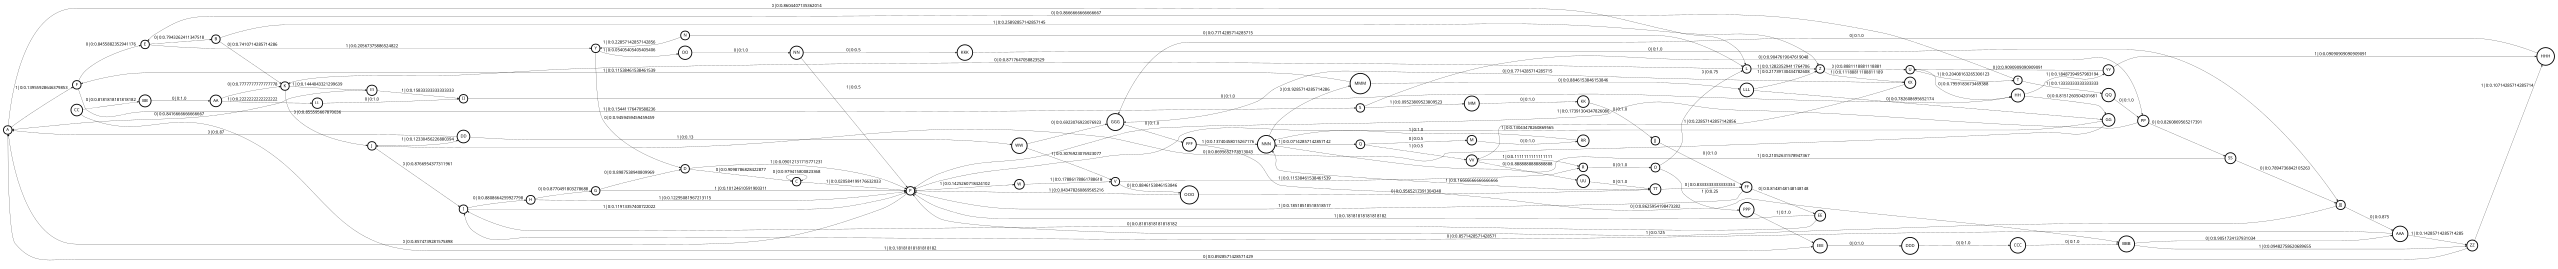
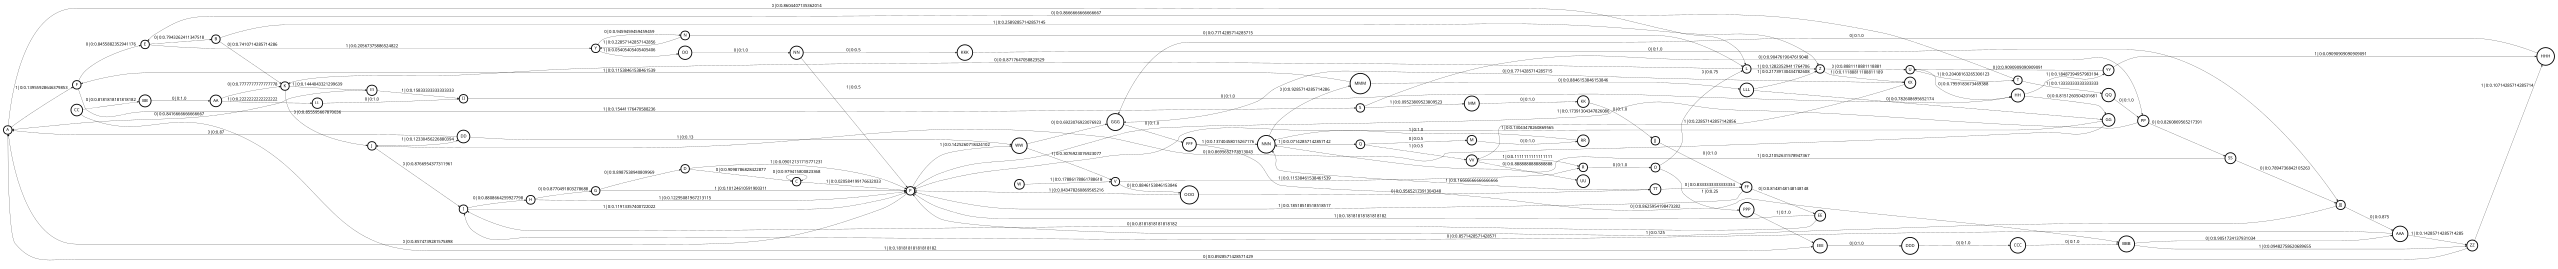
edge "Y" -> "D": now "Y" -> "N"
edge "UU" -> "TT": removed, label "0|0:1.0"
edge "P" -> "W": now "P" -> "WW"
